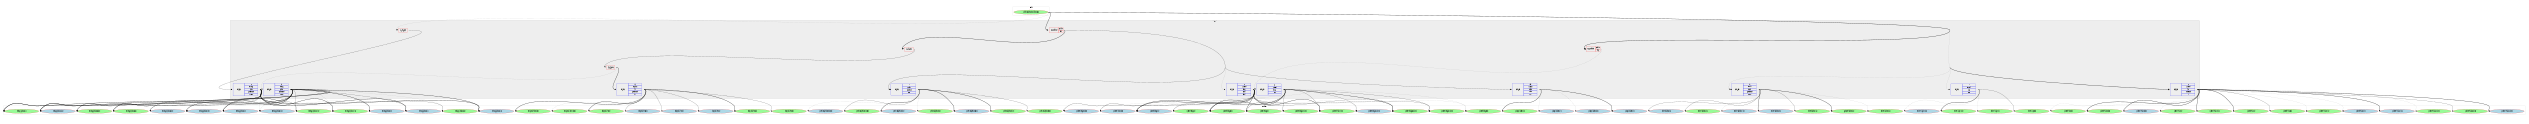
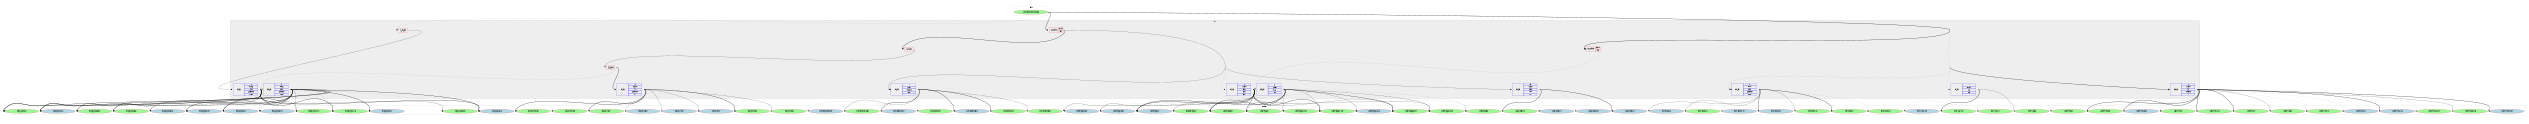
node "dev-lang/python-3.6.6": removed
node "dev-python/weak-7.0.9999": label "dev-python/weak-7.0.9999" -> "dev-python/lit-7.0.9999"
node "sys-devel/use-7.0.9999": label "sys-devel/use-7.0.9999" -> "sys-devel/clang-7.0.9999"
node "sys-devel/clang-6.0.1": label "sys-devel/clang-6.0.1" -> "cmake-devel/clang-6.0.1"
node "sys-devel/util-3.7.1-r100": label "sys-devel/util-3.7.1-r100" -> "sys-devel/clang-3.7.1-r100"
node "group-util/cmake-3.9.6": label "group-util/cmake-3.9.6" -> "dev-util/cmake-3.9.6"
